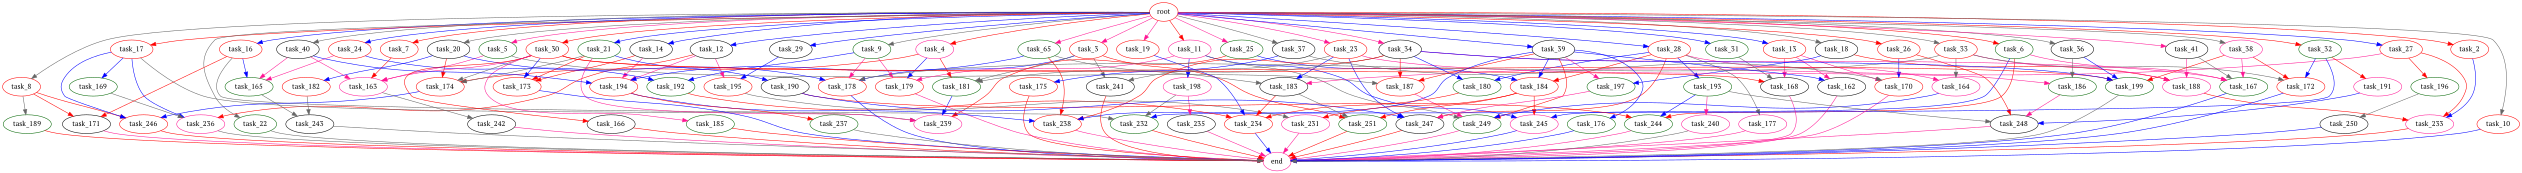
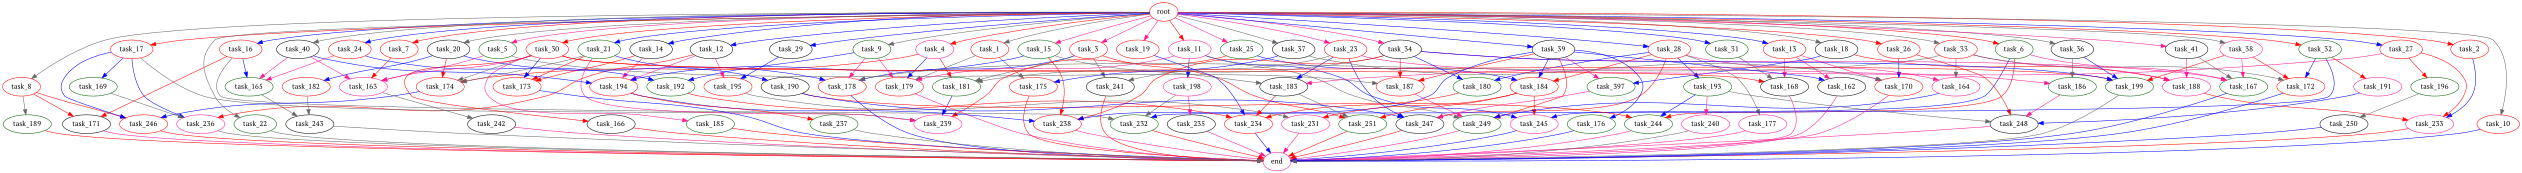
node "task_1": added
node "task_65": label "task_65" -> "task_15"
node "task_197": label "task_197" -> "task_397"
